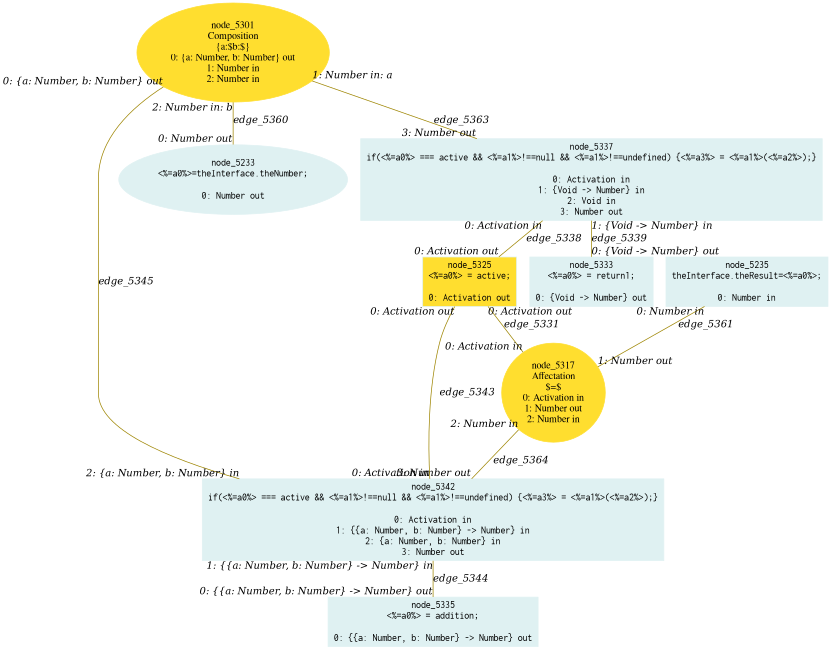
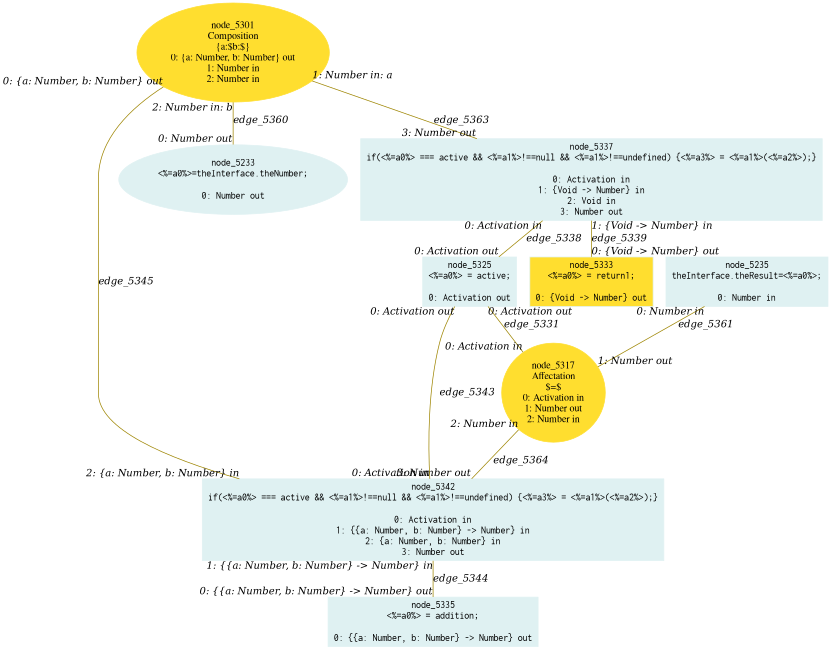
node "node_5325 <%=a0%> = active; 0: Activation out": fillcolor #ffde2f -> #dff1f2
node "node_5333 <%=a0%> = return1; 0: {Void -> Number} out": fillcolor #dff1f2 -> #ffde2f
